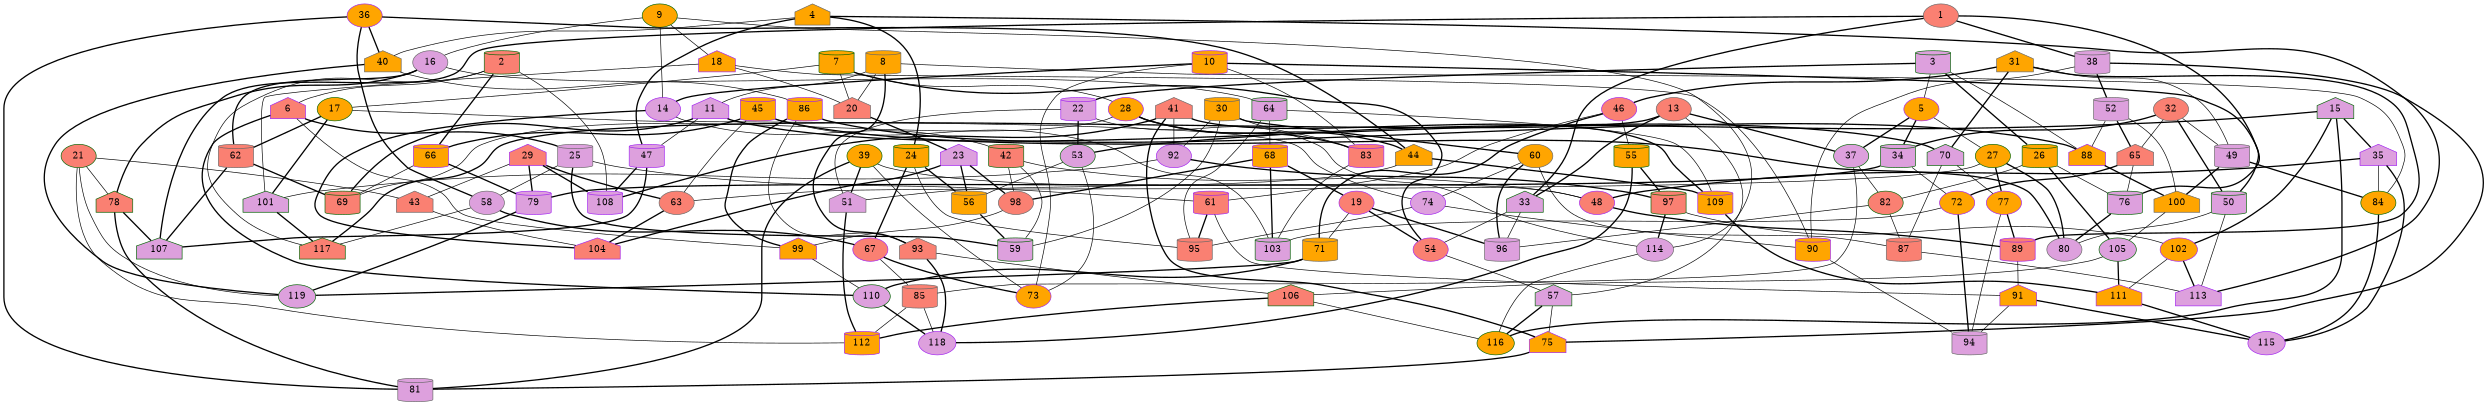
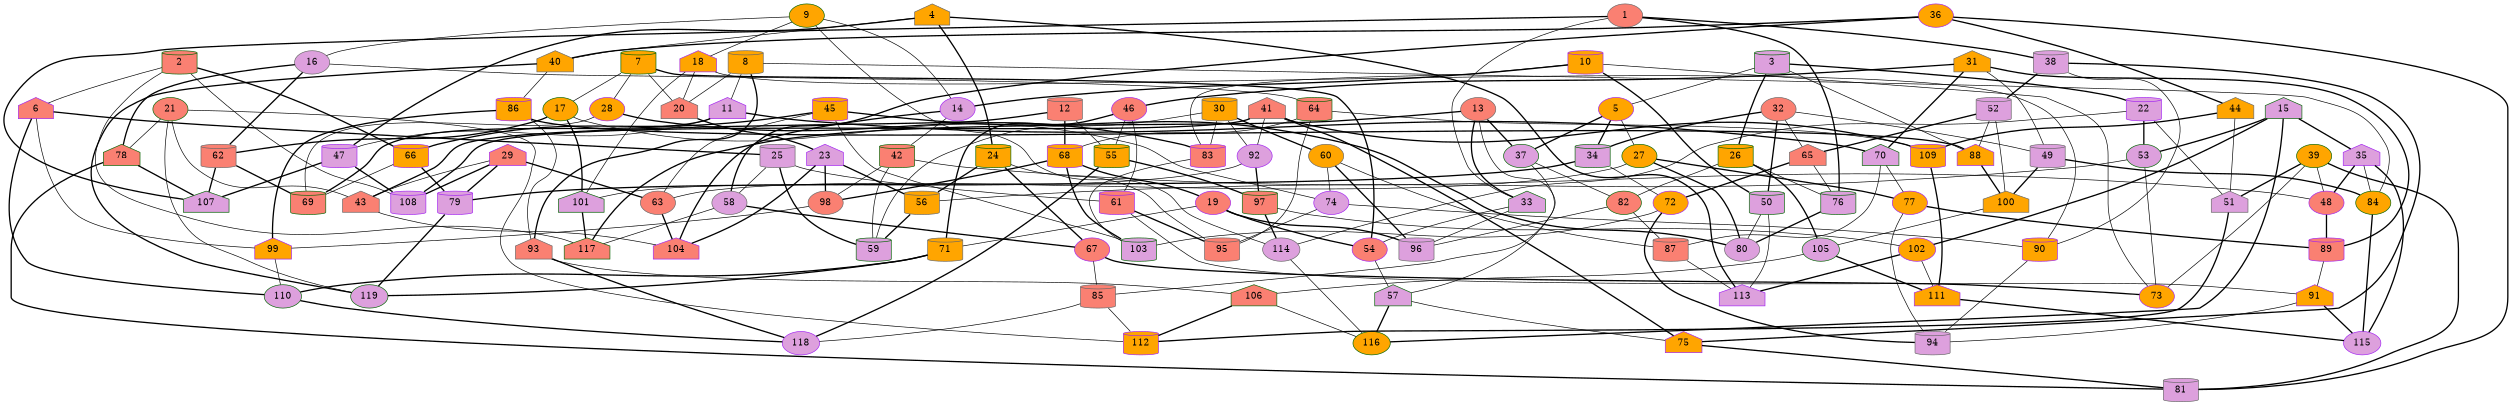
edge "1" -- "33": style bold -> solid
node "12": added
node "64": fillcolor plum -> salmon
edge "28" -- "44": removed
